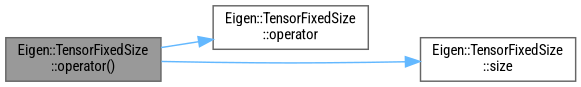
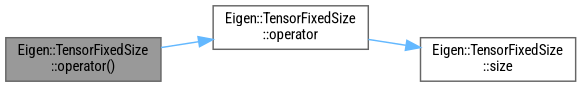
edge "Eigen::TensorFixedSize ::operator()" -> "Eigen::TensorFixedSize ::size": now "Eigen::TensorFixedSize ::operator" -> "Eigen::TensorFixedSize ::size"
